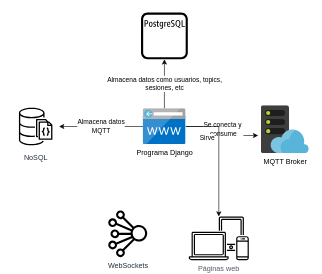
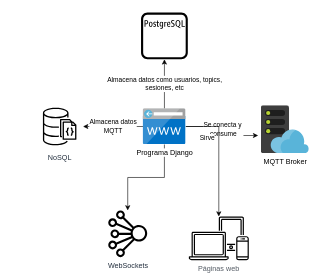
node "NoSQL": moved (36, 126) -> (60, 126)
edge "Programa Django" -> "WebSockets": added
